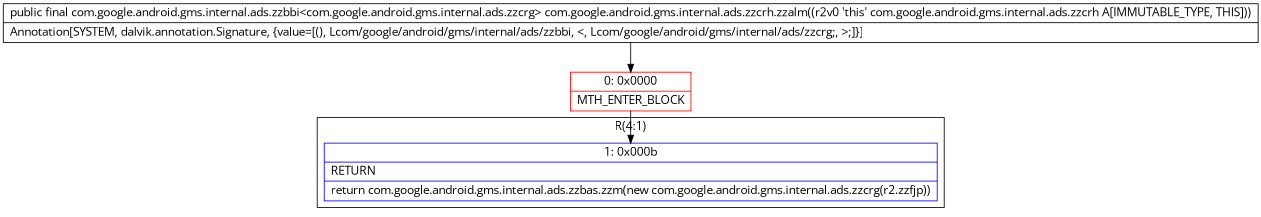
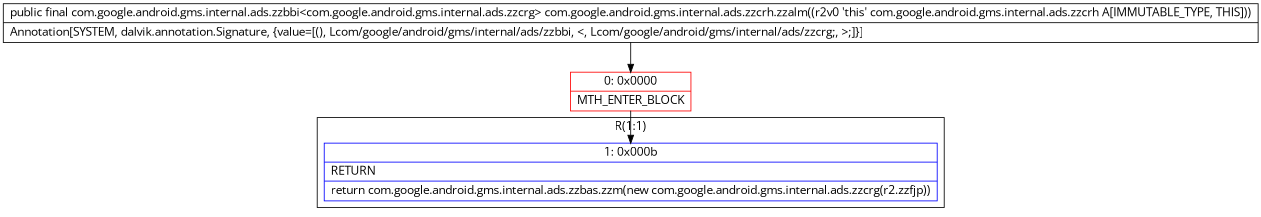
cluster "R(4:1)": label "R(4:1)" -> "R(1:1)"
